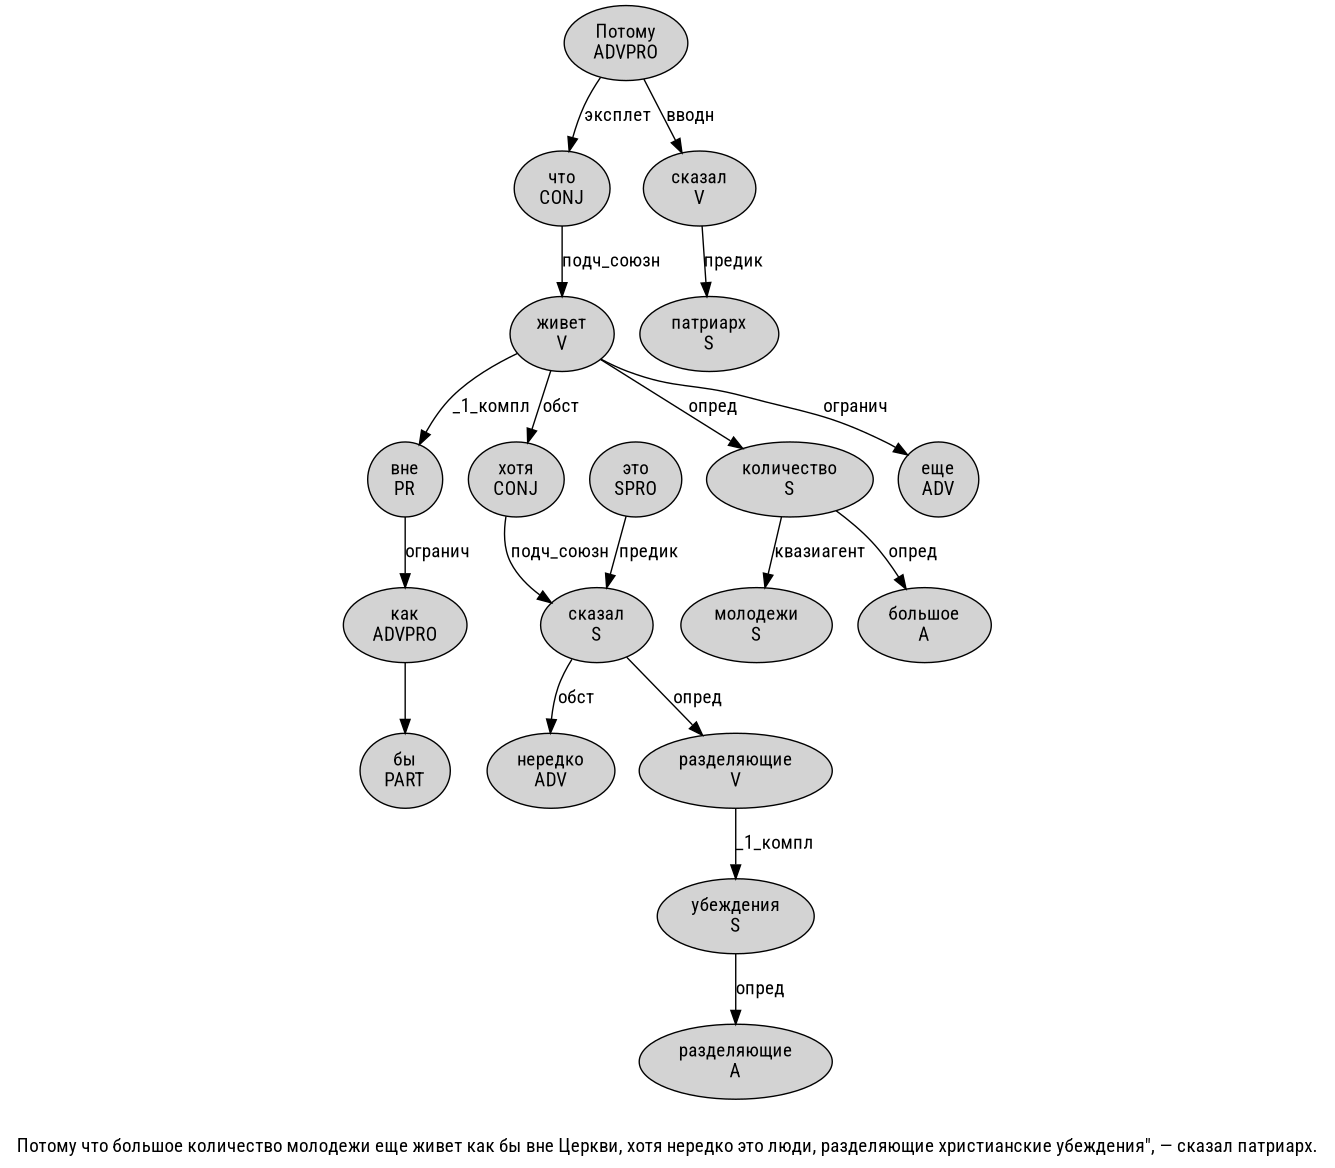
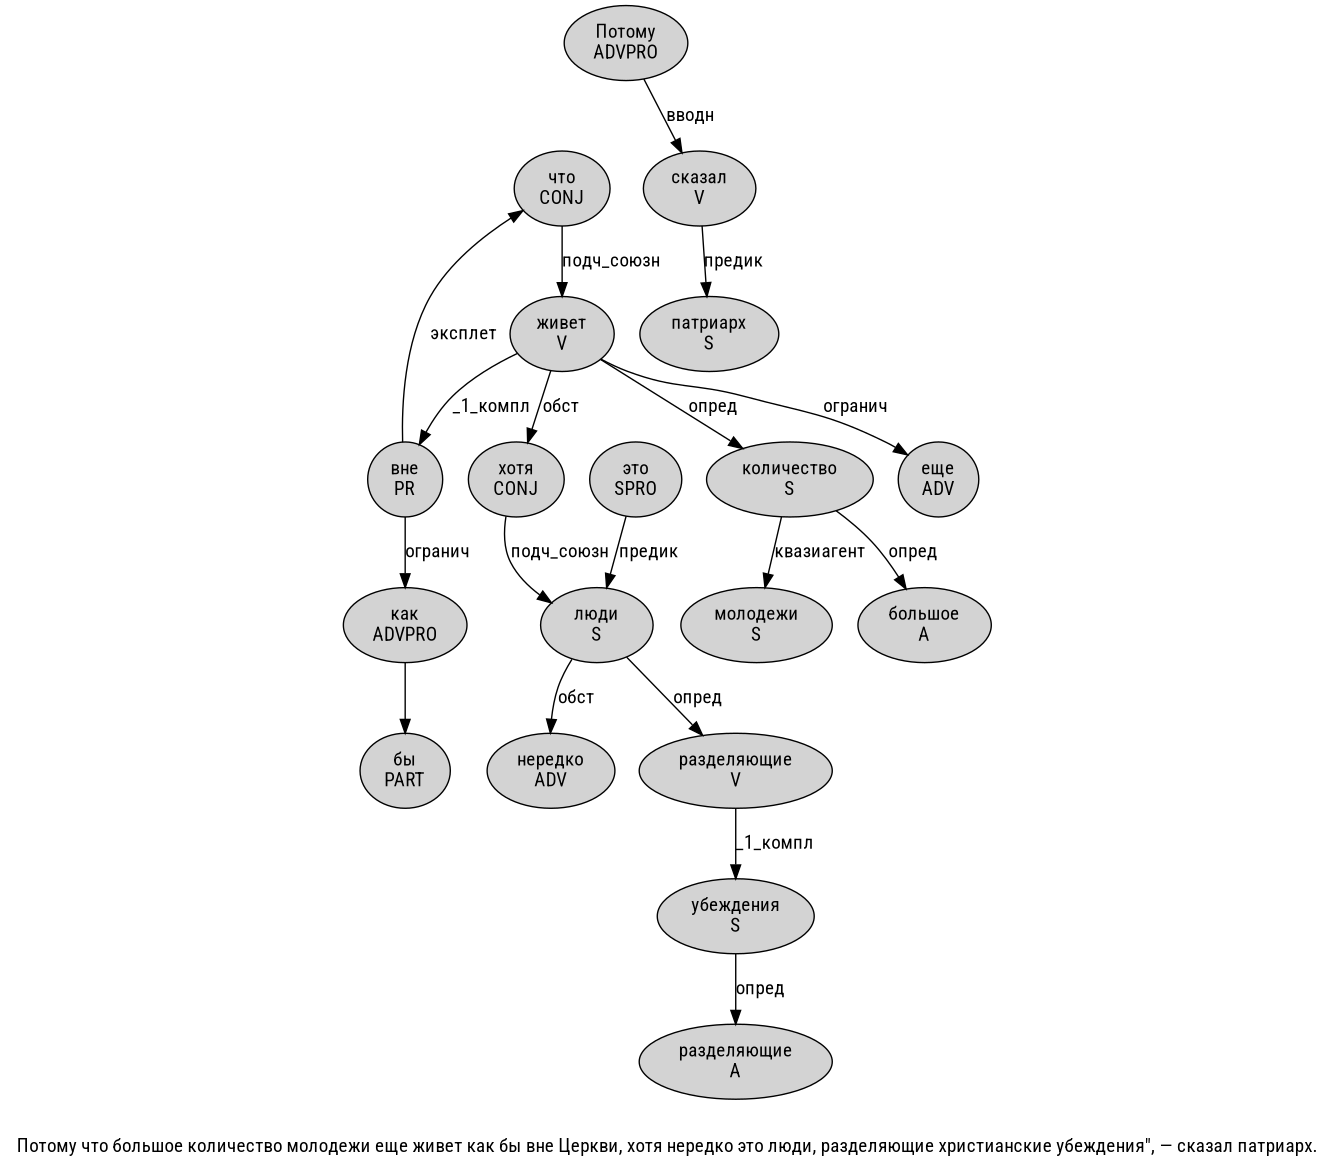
edge "Потому ADVPRO" -> "что CONJ": now "вне PR" -> "что CONJ"
node "сказал S": label "сказал S" -> "люди S"
